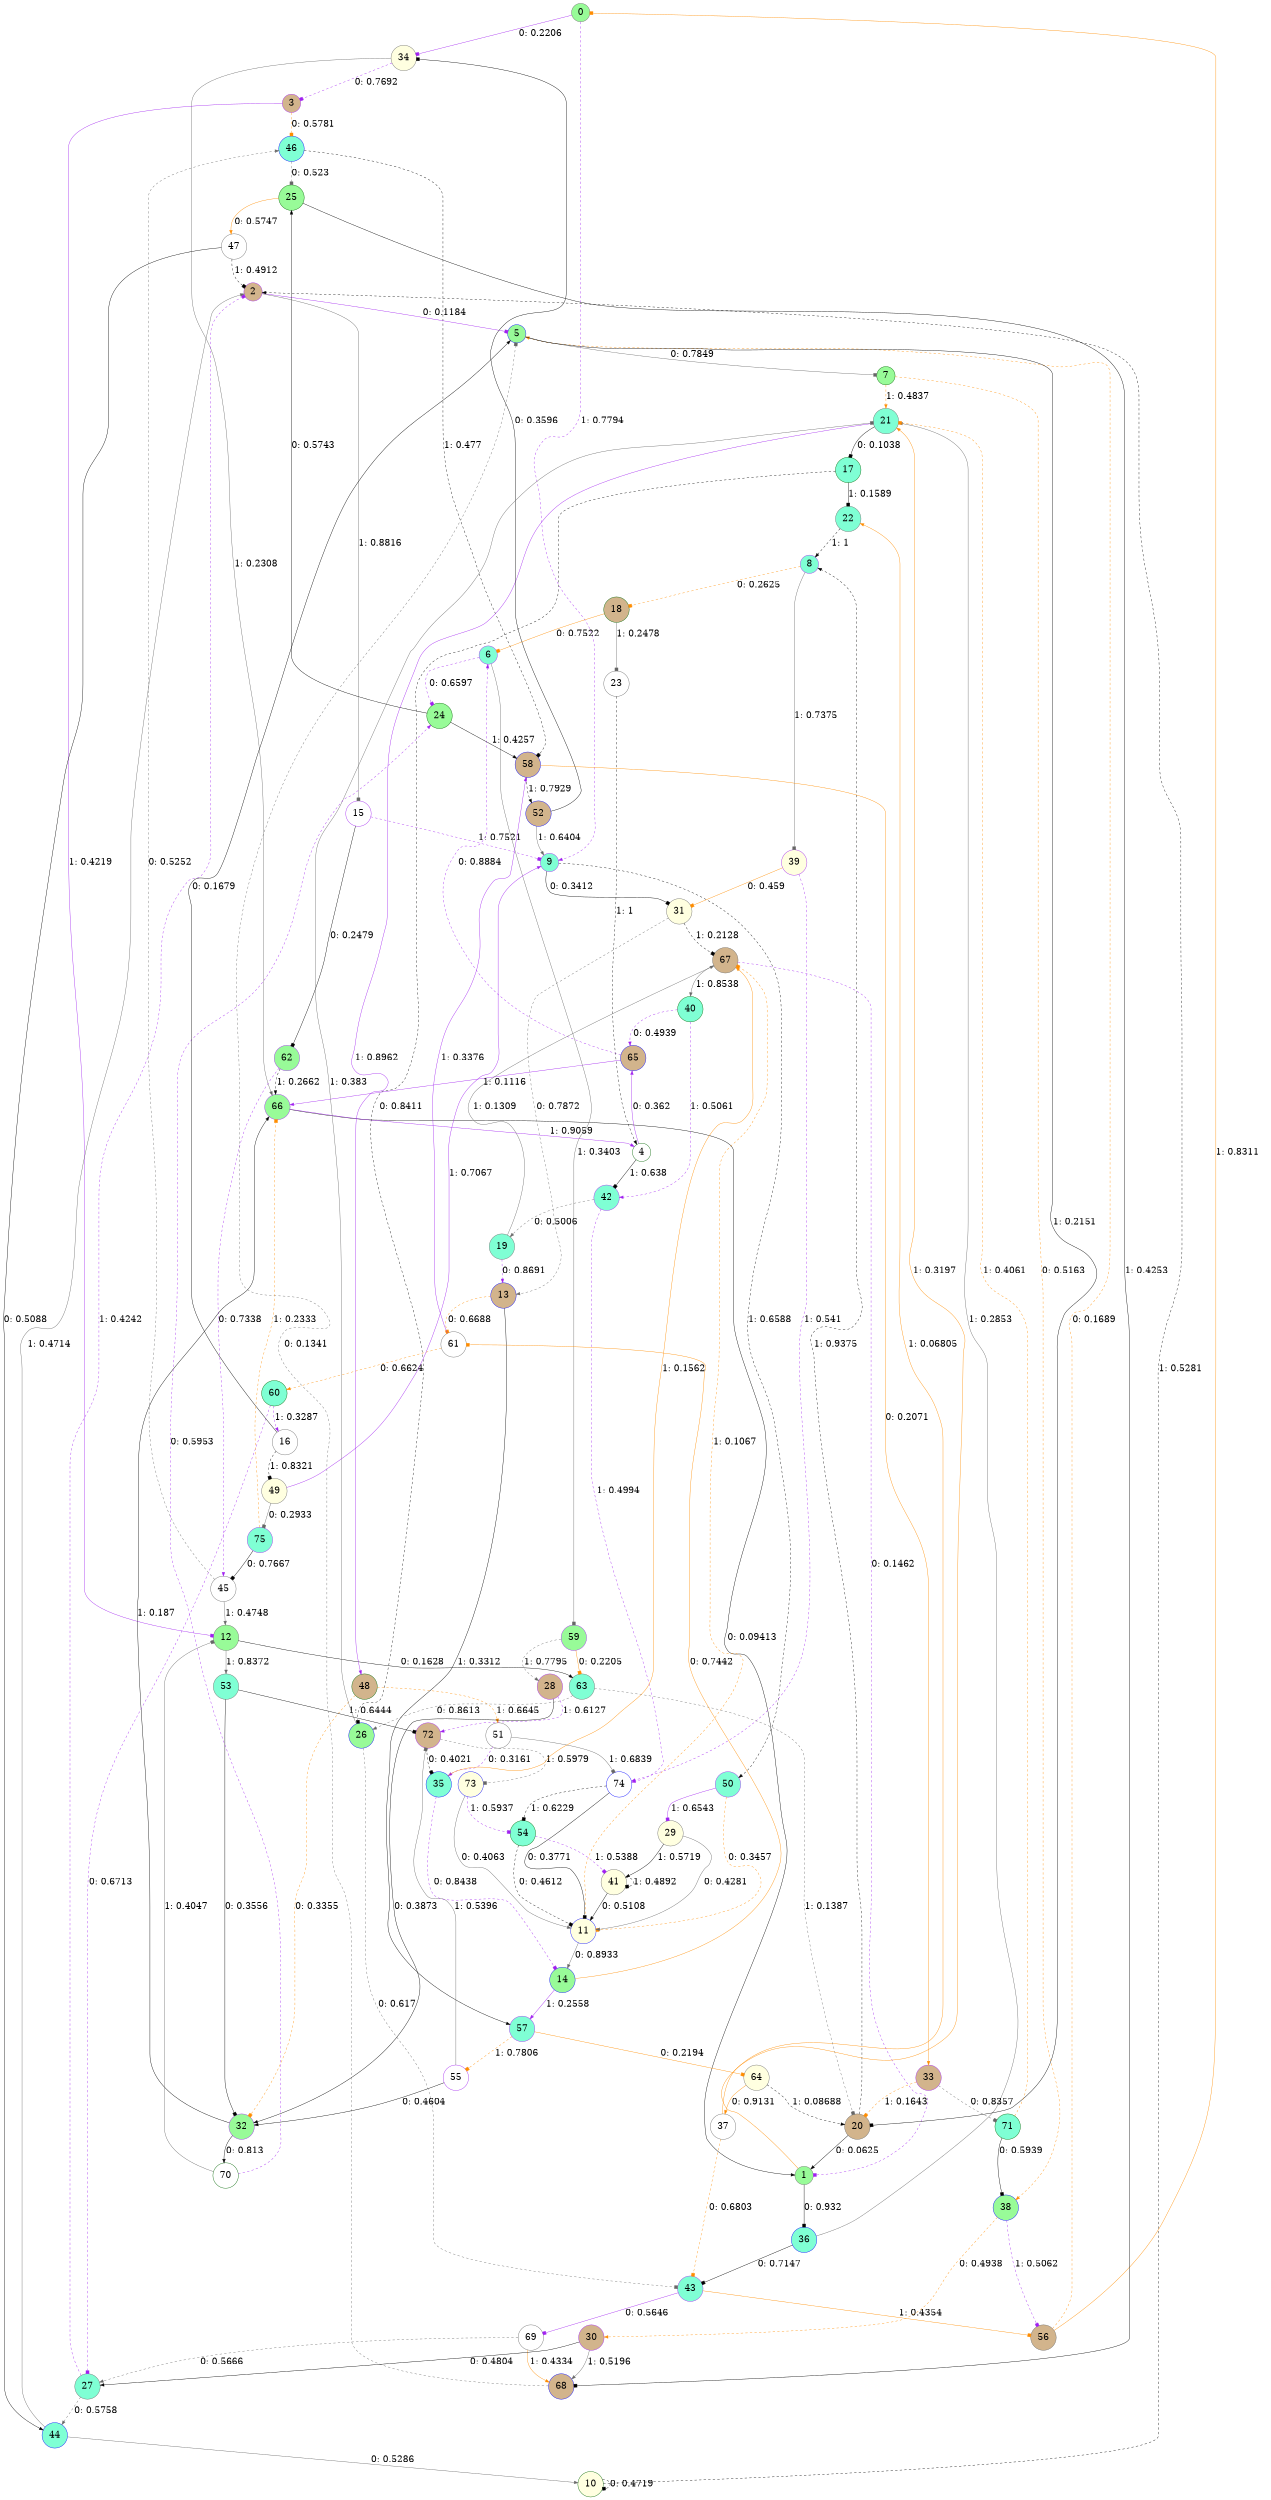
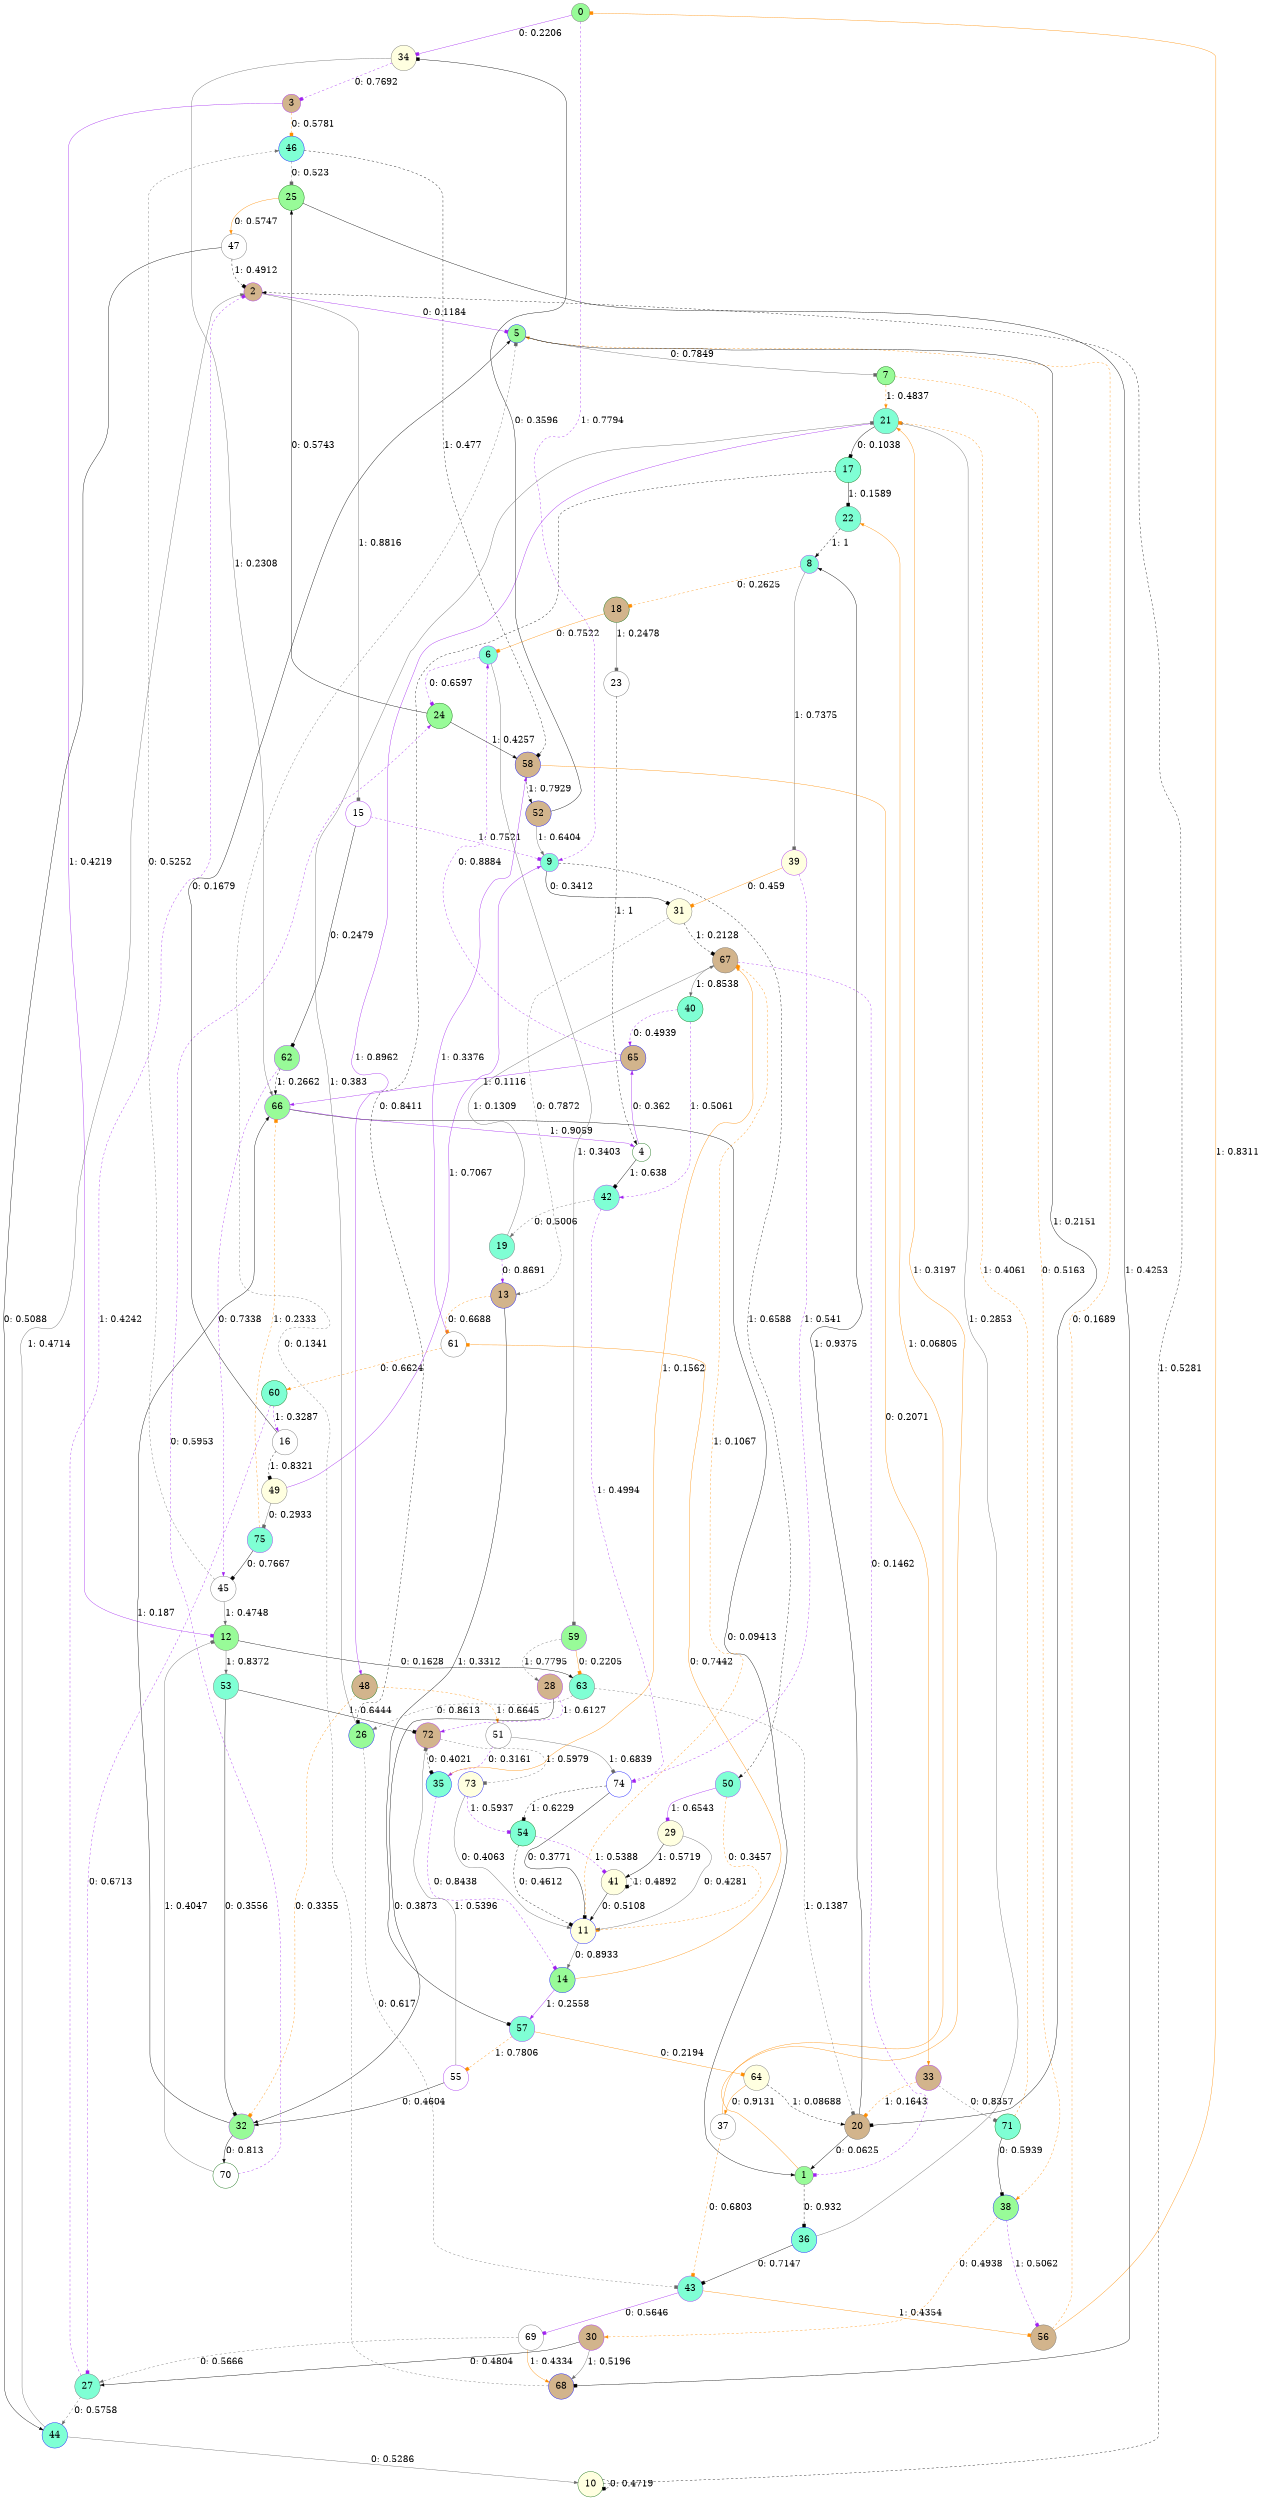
edge "20" -> "8": style dashed -> solid
edge "13" -> "57": arrowhead normal -> box
edge "1" -> "36": style solid -> dashed
